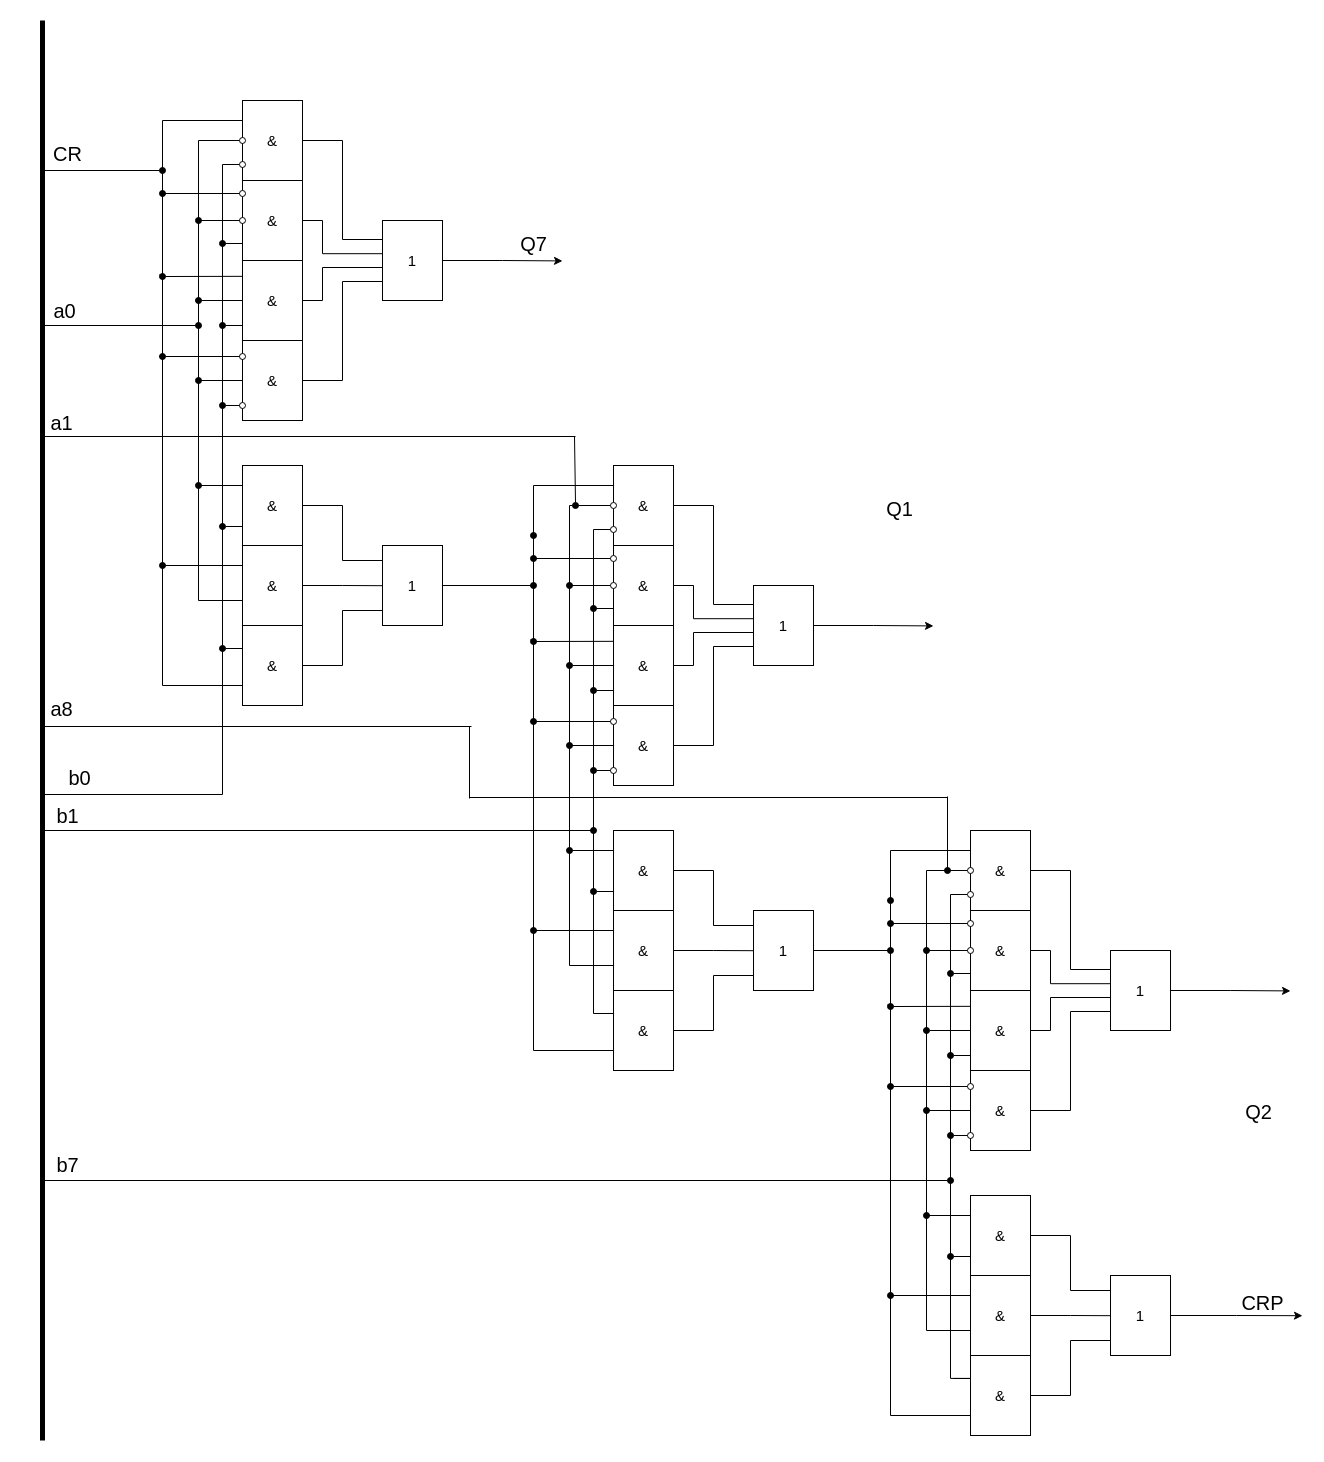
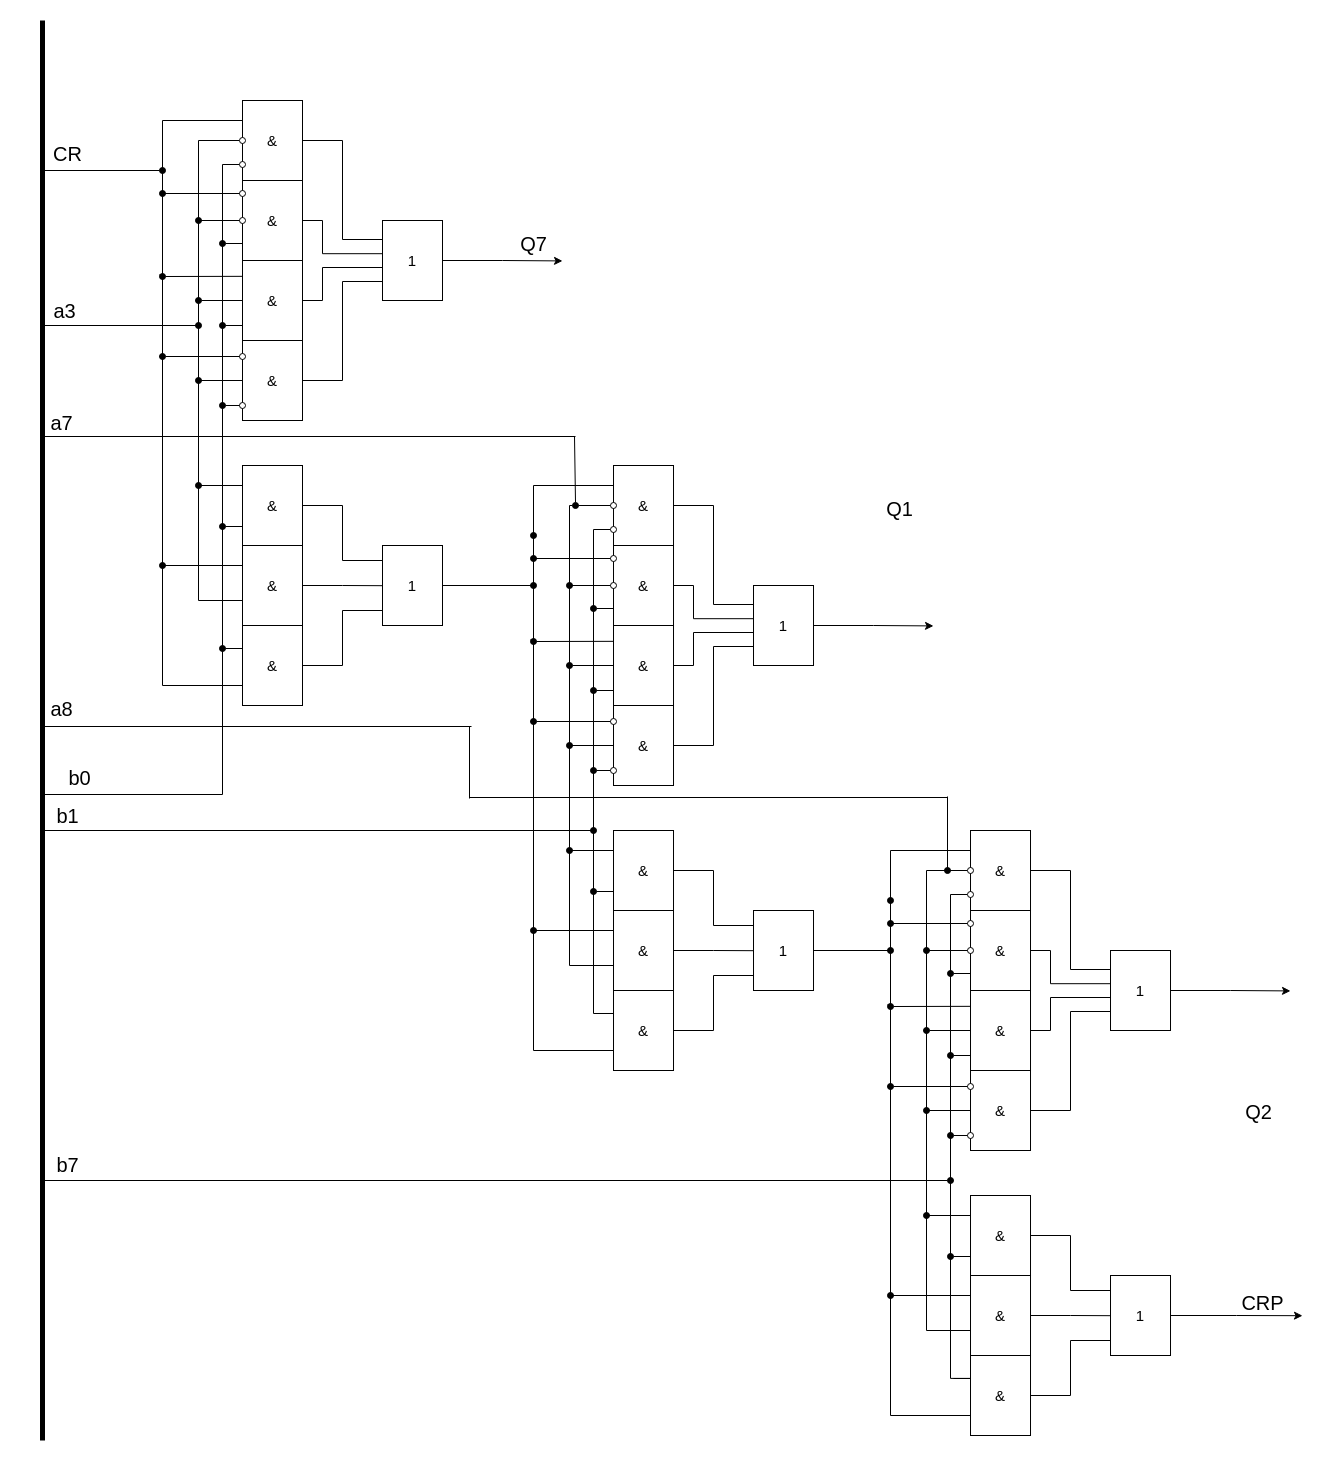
node "a0": label "a0" -> "a3"
node "a1": label "a1" -> "a7"
